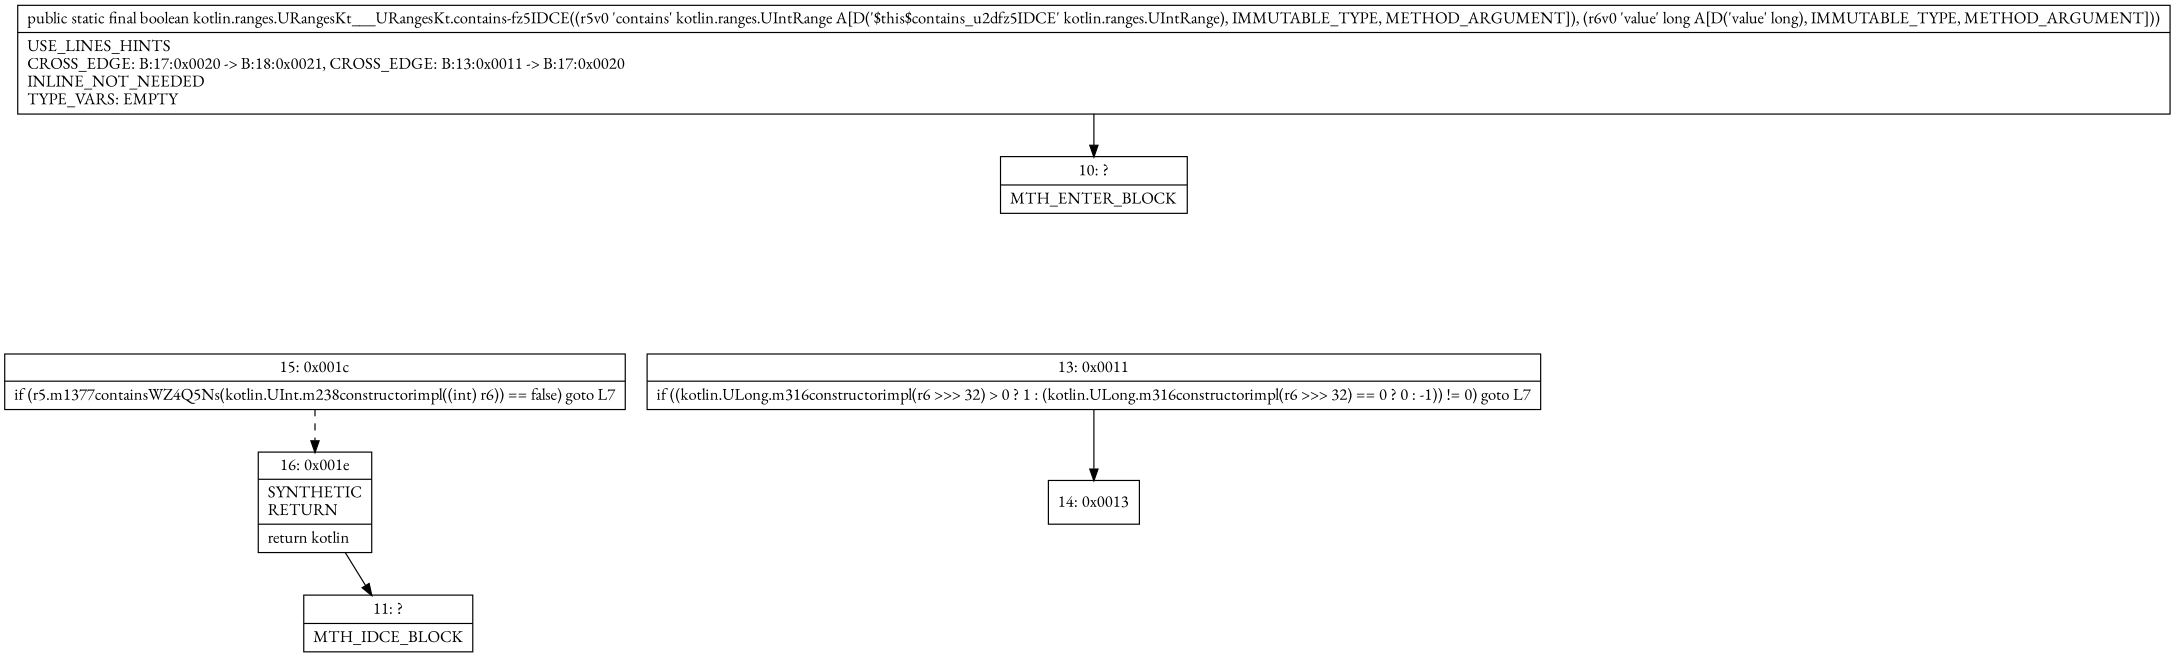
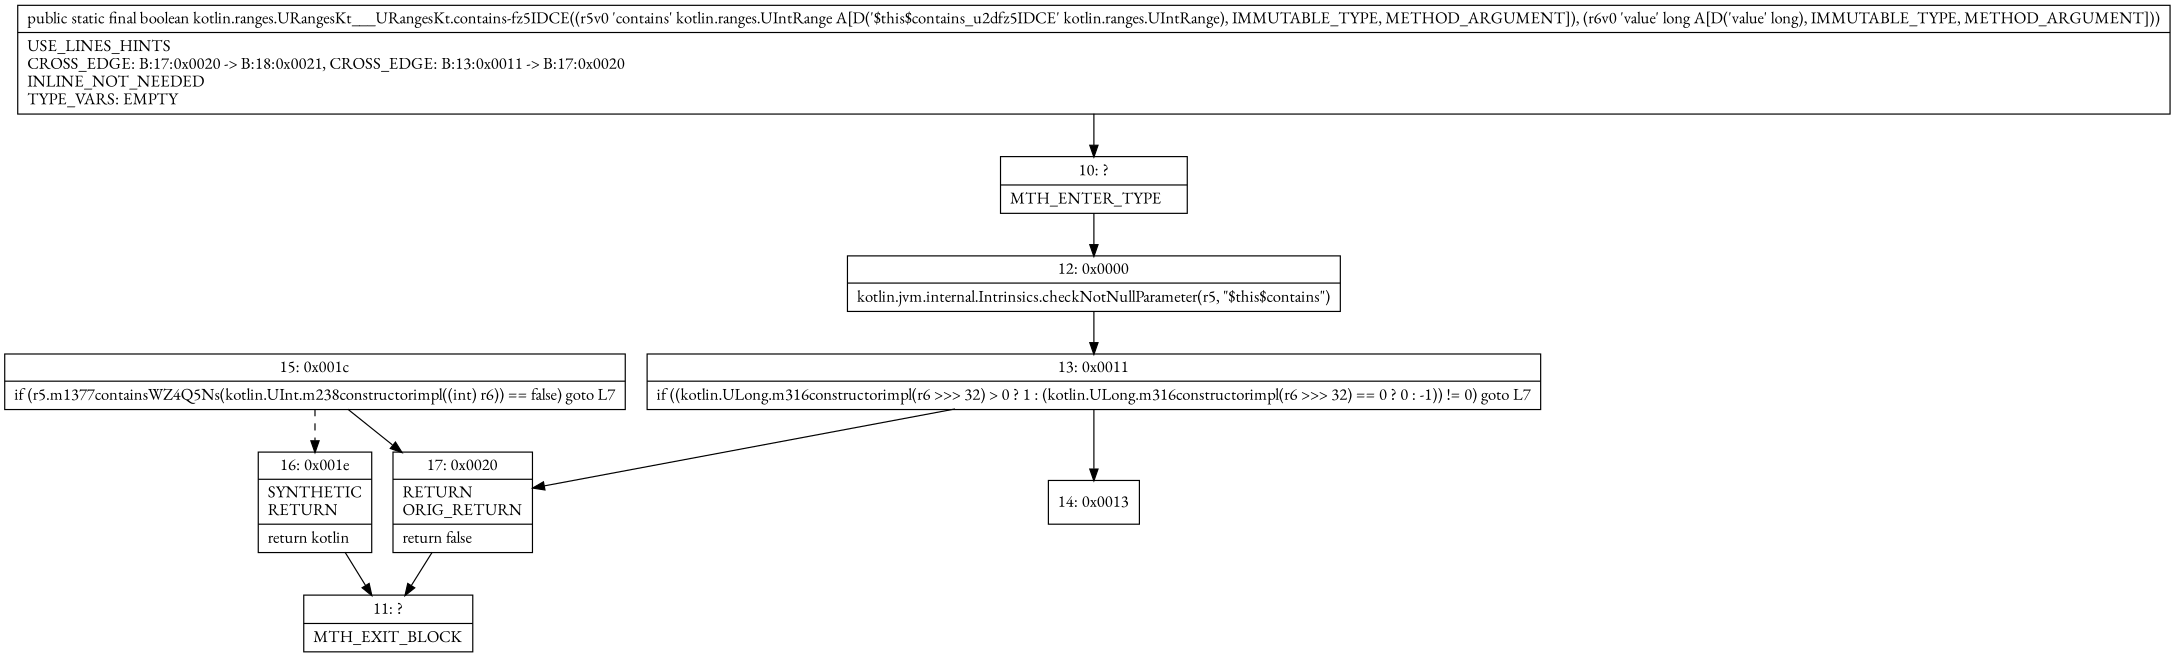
node "10: ?": text "MTH_ENTER_BLOCK" -> "MTH_ENTER_TYPE"
node "12: 0x0000": added
node "17: 0x0020": added
node "11: ?": text "MTH_IDCE_BLOCK" -> "MTH_EXIT_BLOCK"
